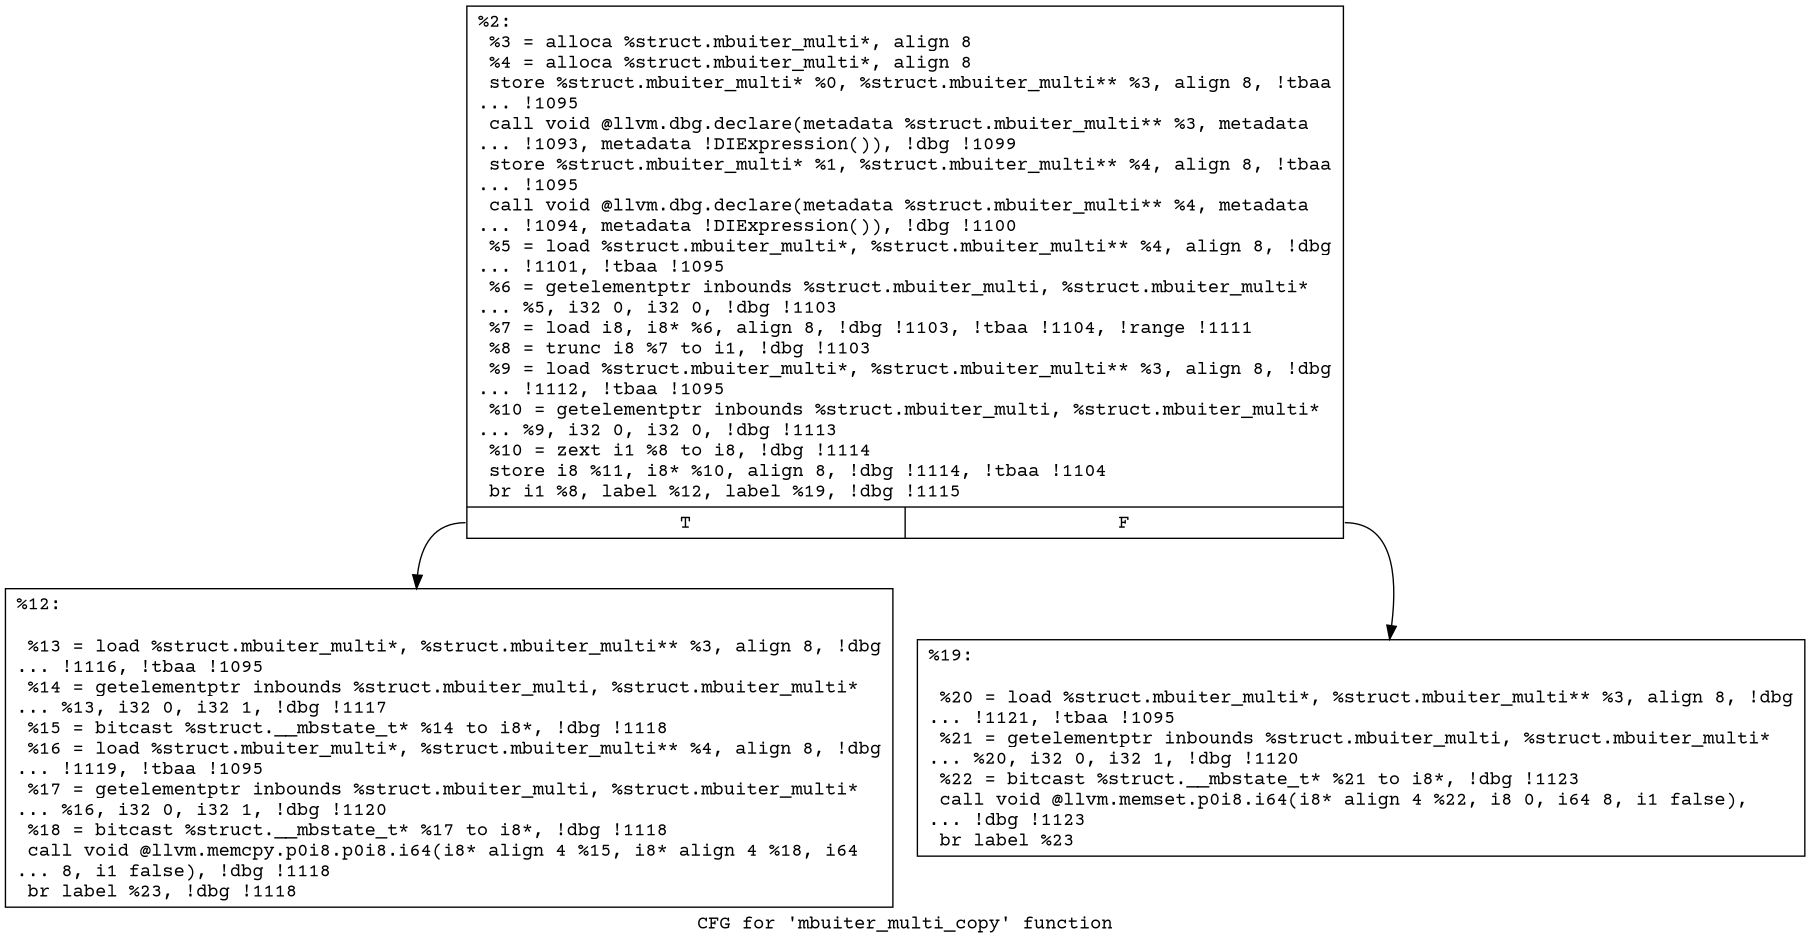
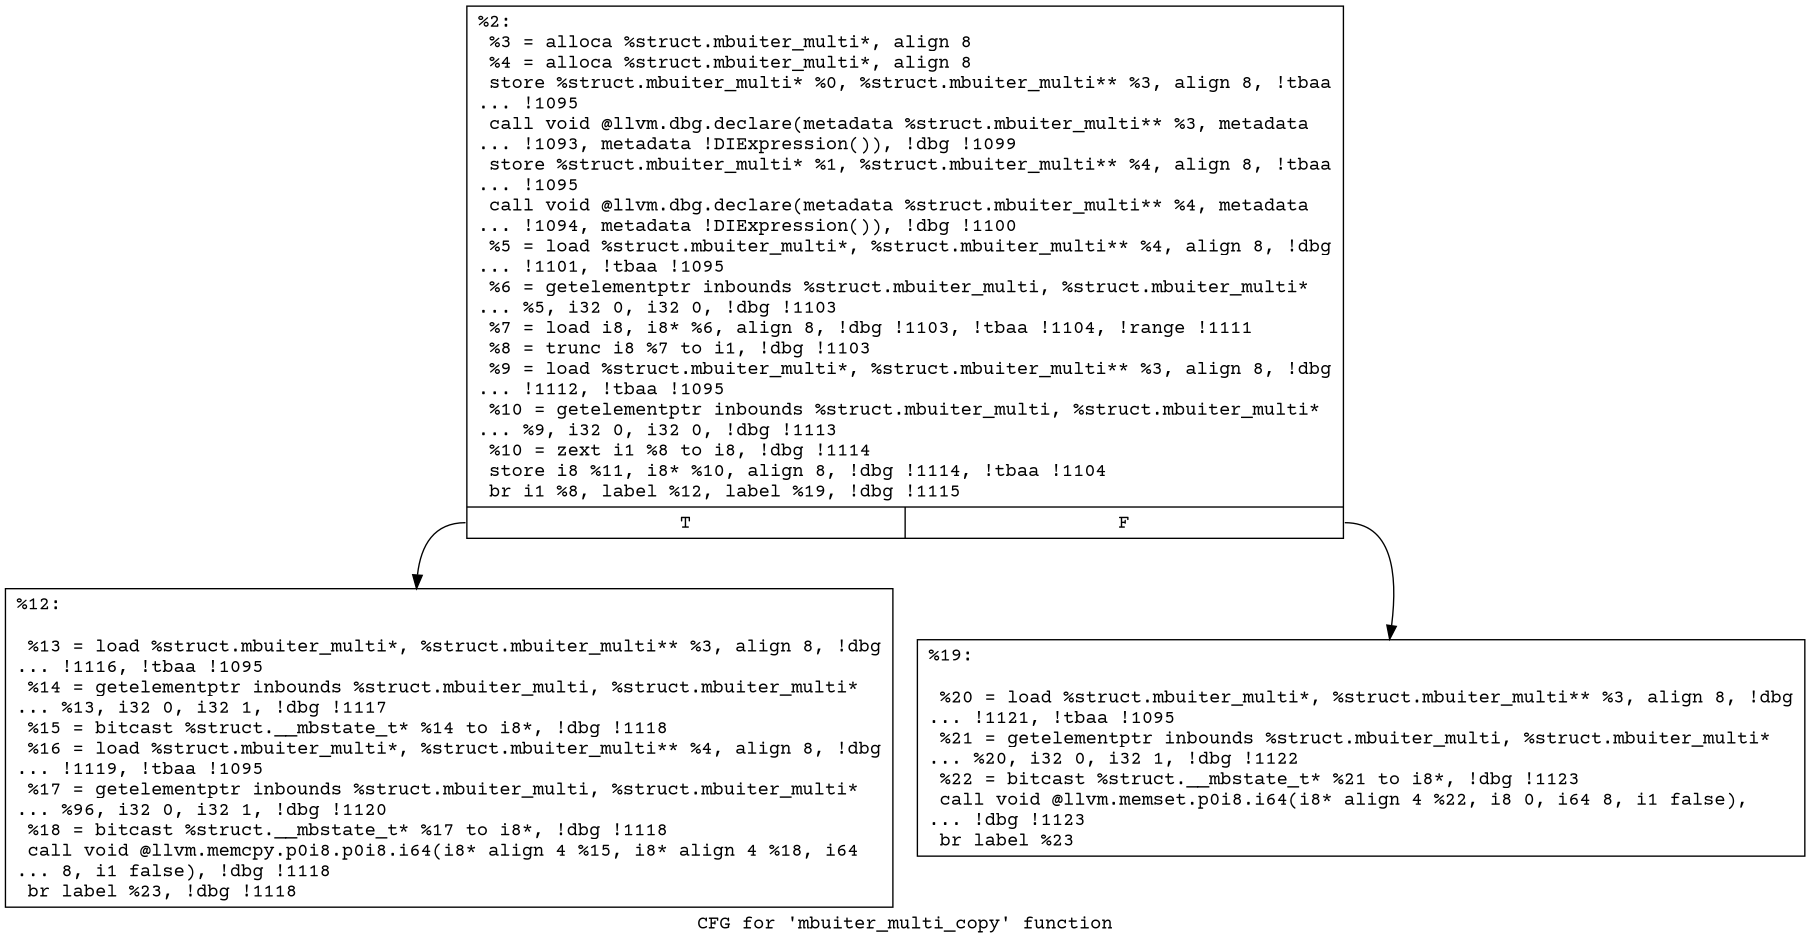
node "%19:": text "... %20, i32 0, i32 1, !dbg !1120" -> "... %20, i32 0, i32 1, !dbg !1122"
node "%12:": text "... %16, i32 0, i32 1, !dbg !1120" -> "... %96, i32 0, i32 1, !dbg !1120"
